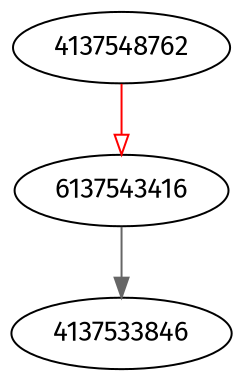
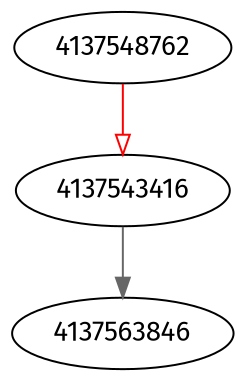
node "6137543416": label "6137543416" -> "4137543416"
node "4137533846": label "4137533846" -> "4137563846"
